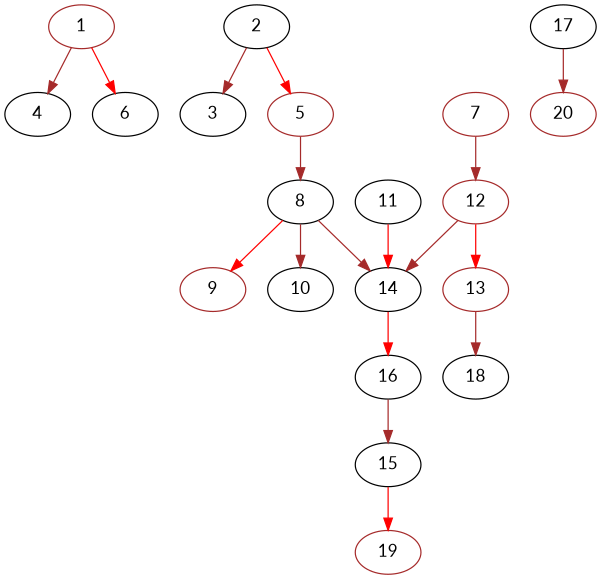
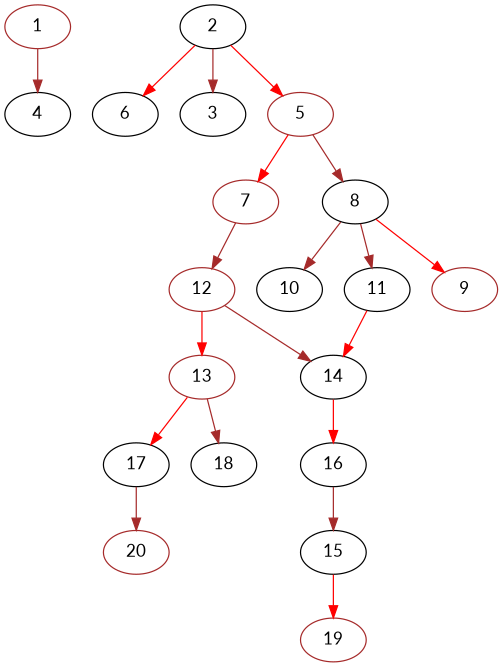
edge "1" -> "6": now "2" -> "6"
edge "5" -> "7": added
edge "8" -> "14": now "8" -> "11"
edge "13" -> "17": added
